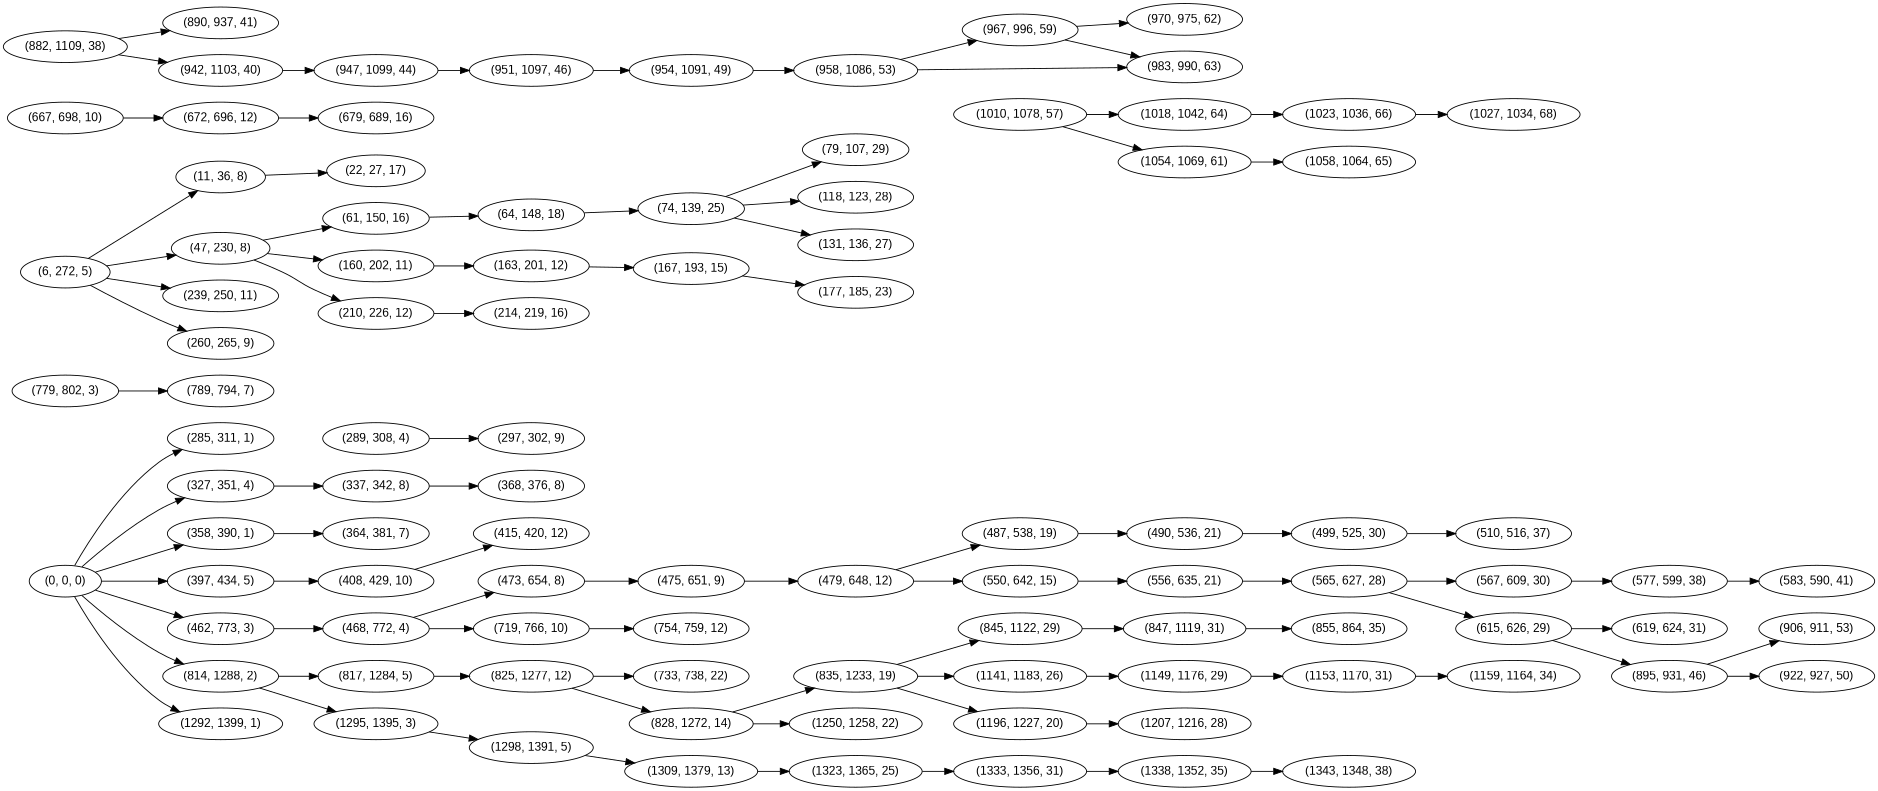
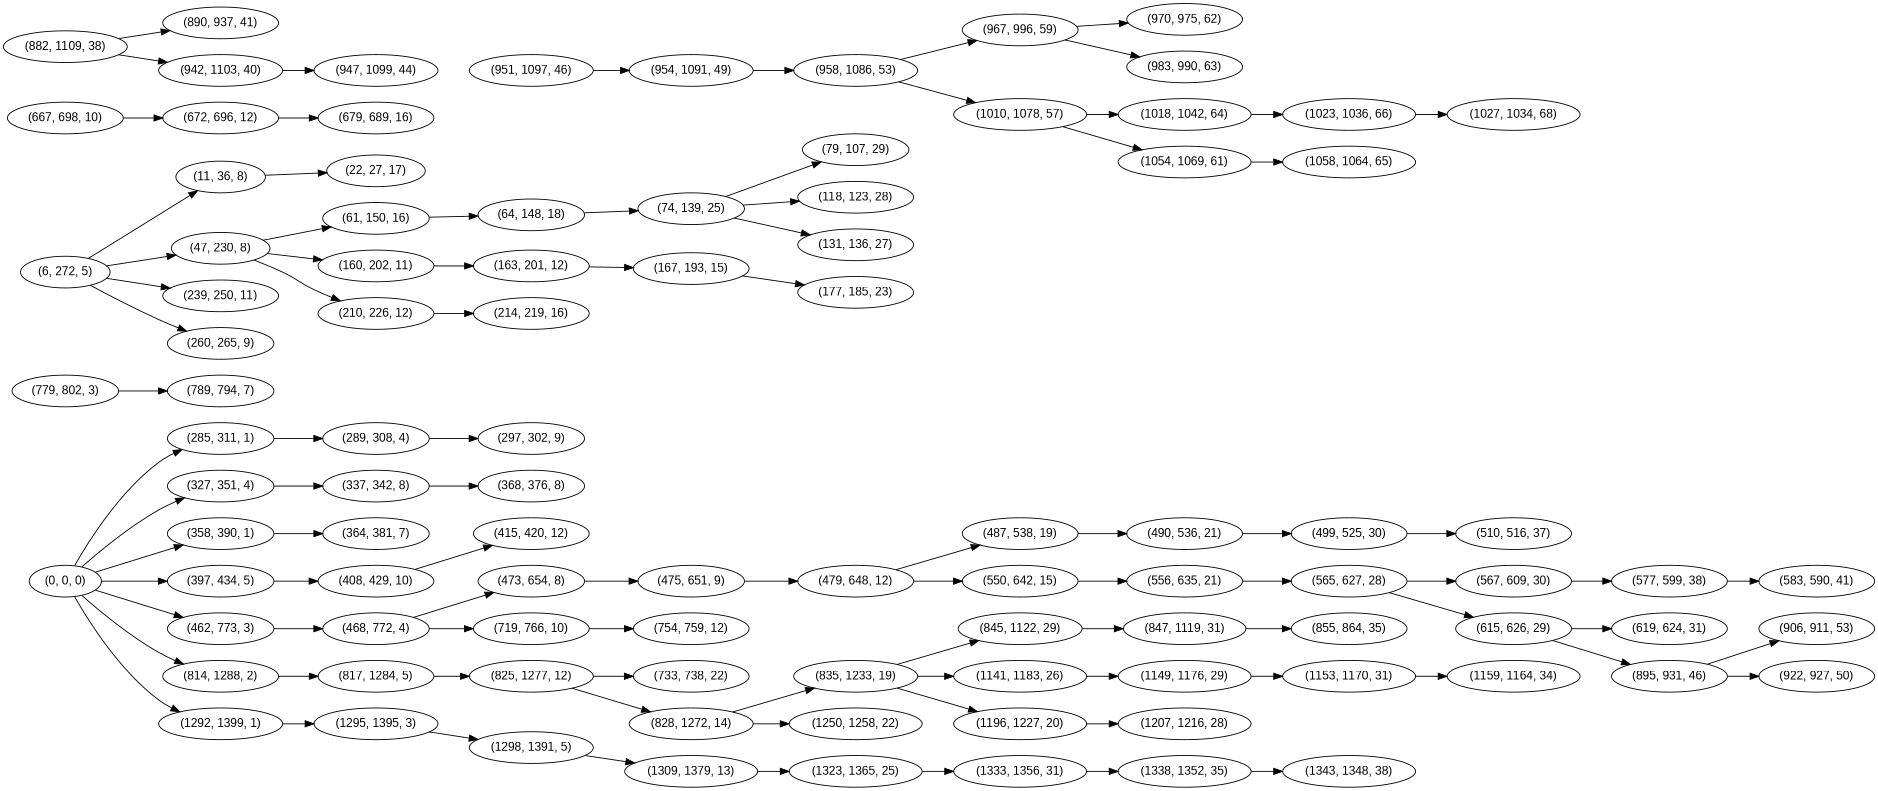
edge "(958, 1086, 53)" -> "(983, 990, 63)": now "(958, 1086, 53)" -> "(1010, 1078, 57)"
edge "(947, 1099, 44)" -> "(951, 1097, 46)": removed
edge "(285, 311, 1)" -> "(289, 308, 4)": added
edge "(814, 1288, 2)" -> "(1295, 1395, 3)": now "(1292, 1399, 1)" -> "(1295, 1395, 3)"
